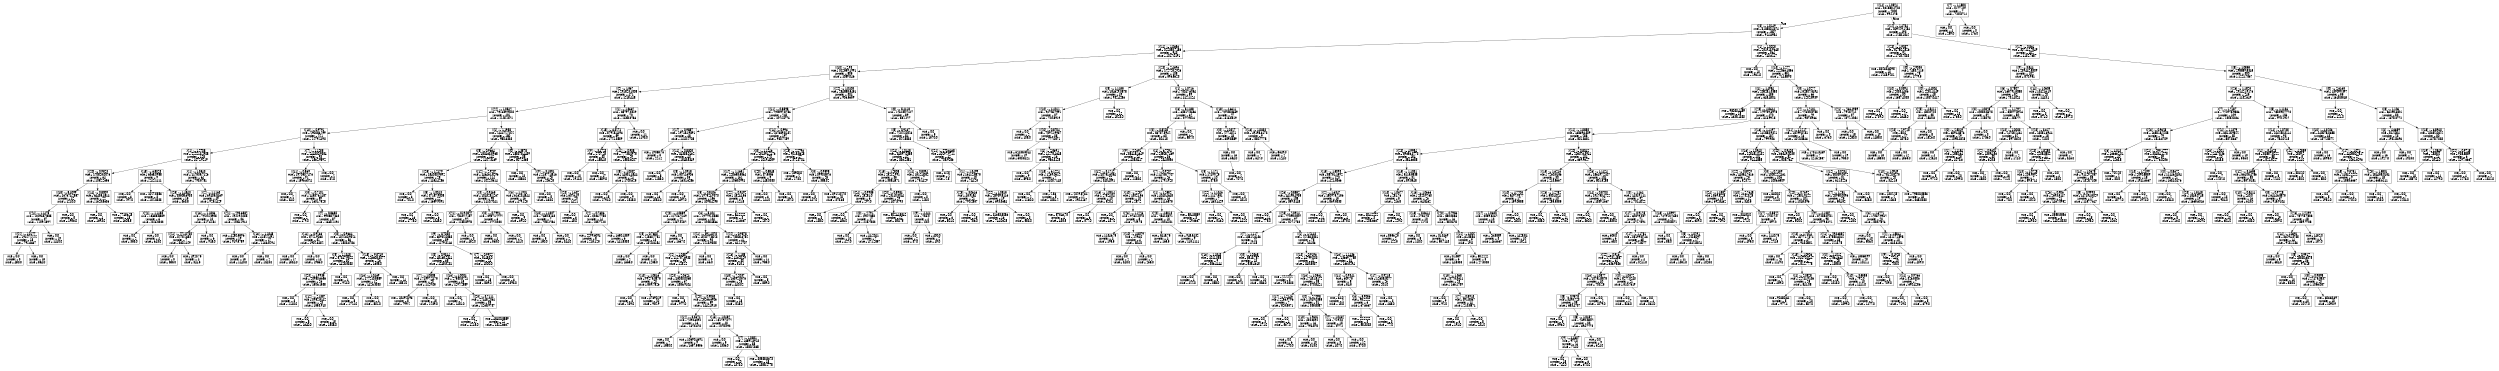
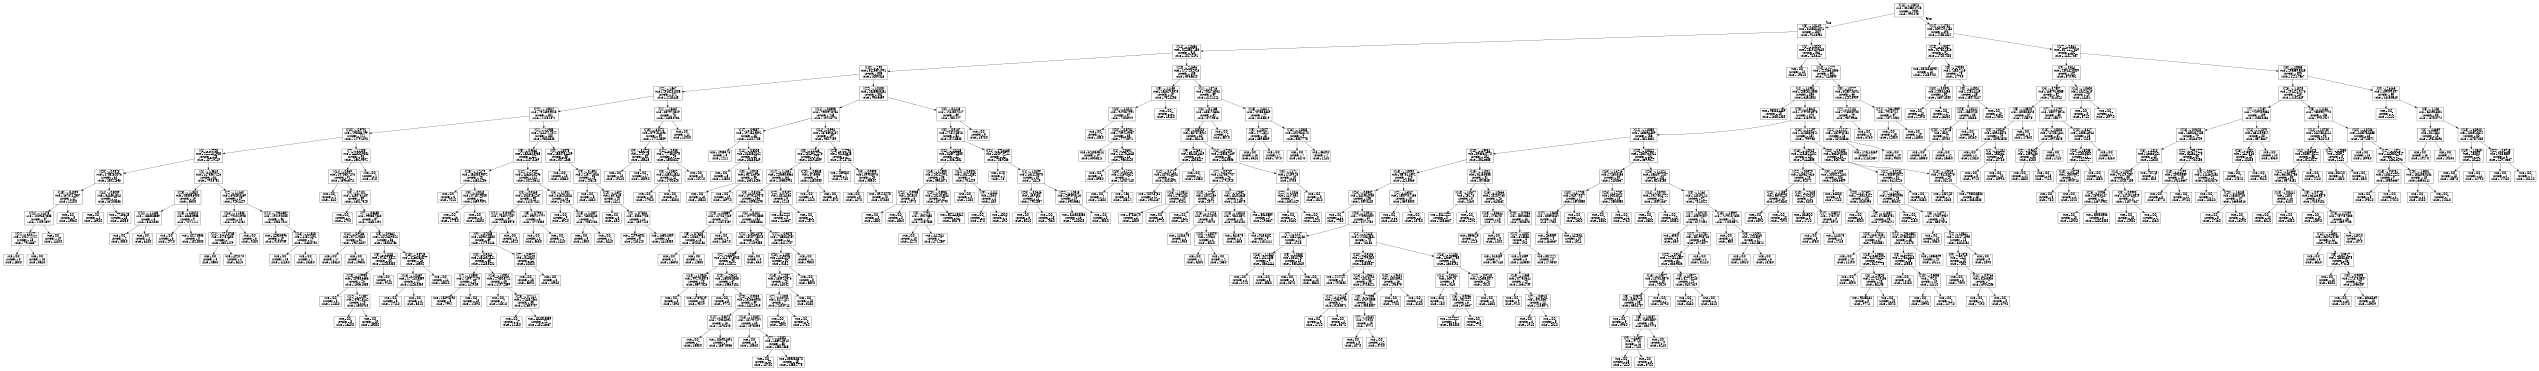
edge "mse = 0.0 samples = 16 value = 654.0" -> "mse = 0.0 samples = 2 value = 707.0": now "X[5] <= 1.0327 mse = 277.4321 samples = 18 value = 659.8889" -> "mse = 0.0 samples = 2 value = 707.0"
node "mse = 0.0 samples = 5 value = 1022.0": added
edge "X[18] <= 6.8323 mse = 6368.0988 samples = 9 value = 242.1111" -> "X[25] <= 1.4843 mse = 33508.6933 samples = 15 value = 363.8": reversed
edge "mse = 0.0 samples = 7 value = 1232.0" -> "mse = 0.0 samples = 13 value = 904.0": now "X[26] <= 1.001 mse = 24475.36 samples = 20 value = 1018.8" -> "mse = 0.0 samples = 13 value = 904.0"
edge "mse = 0.0 samples = 3 value = 118.0" -> "X[9] <= 4.444 mse = 236.0 samples = 4 value = 43.0": now "X[11] <= 0.8394 mse = 1512.4082 samples = 7 value = 75.1429" -> "X[9] <= 4.444 mse = 236.0 samples = 4 value = 43.0"
edge "X[20] <= 0.7956 mse = 380.0586 samples = 16 value = 35.0625" -> "mse = 31.3469 samples = 7 value = 55.7143": now "X[12] <= 4.002 mse = 61.5556 samples = 9 value = 19.0" -> "mse = 31.3469 samples = 7 value = 55.7143"
edge "X[18] <= 7.2037 mse = 16392.0576 samples = 25 value = 440.32" -> "X[7] <= 1.1803 mse = 3127.102 samples = 7 value = 240.5714": added
edge "X[0] <= 2.7098 mse = 1949.0385 samples = 31 value = 335.8387" -> "X[10] <= 1.9631 mse = 433.3594 samples = 16 value = 296.875": reversed
